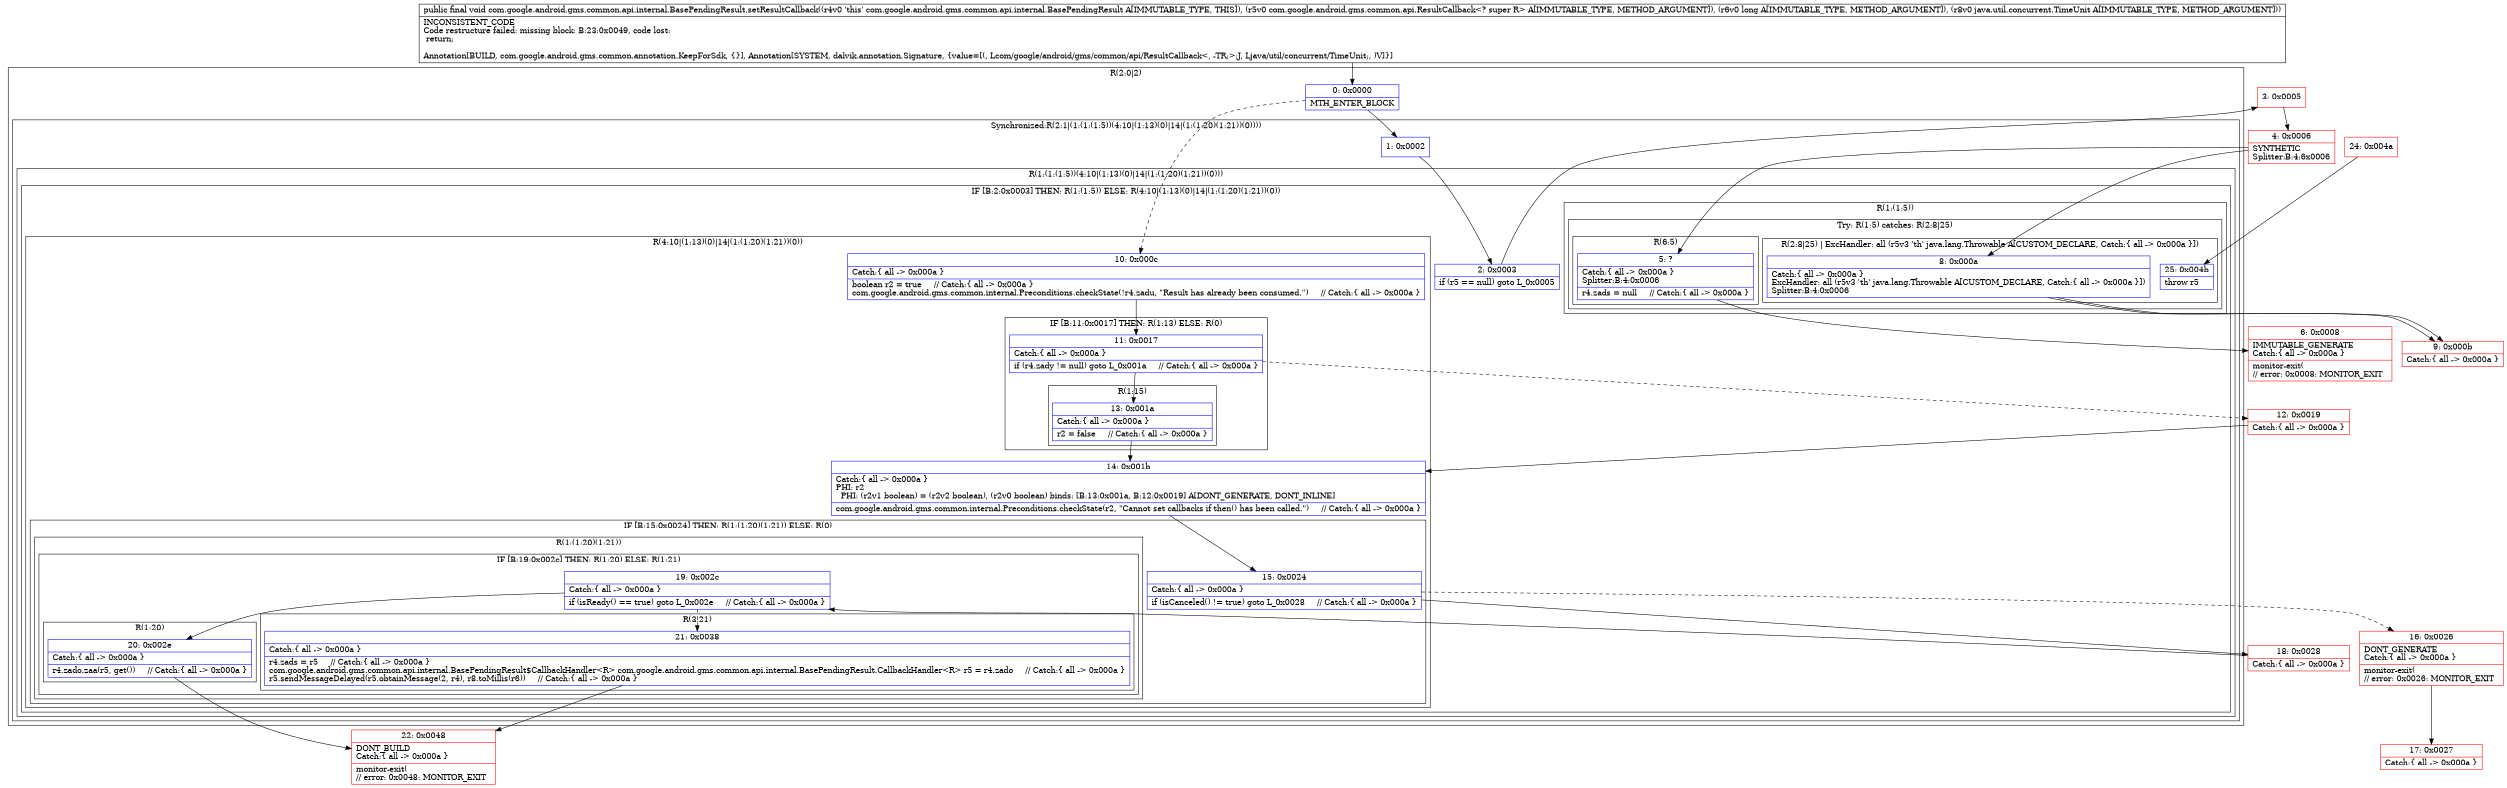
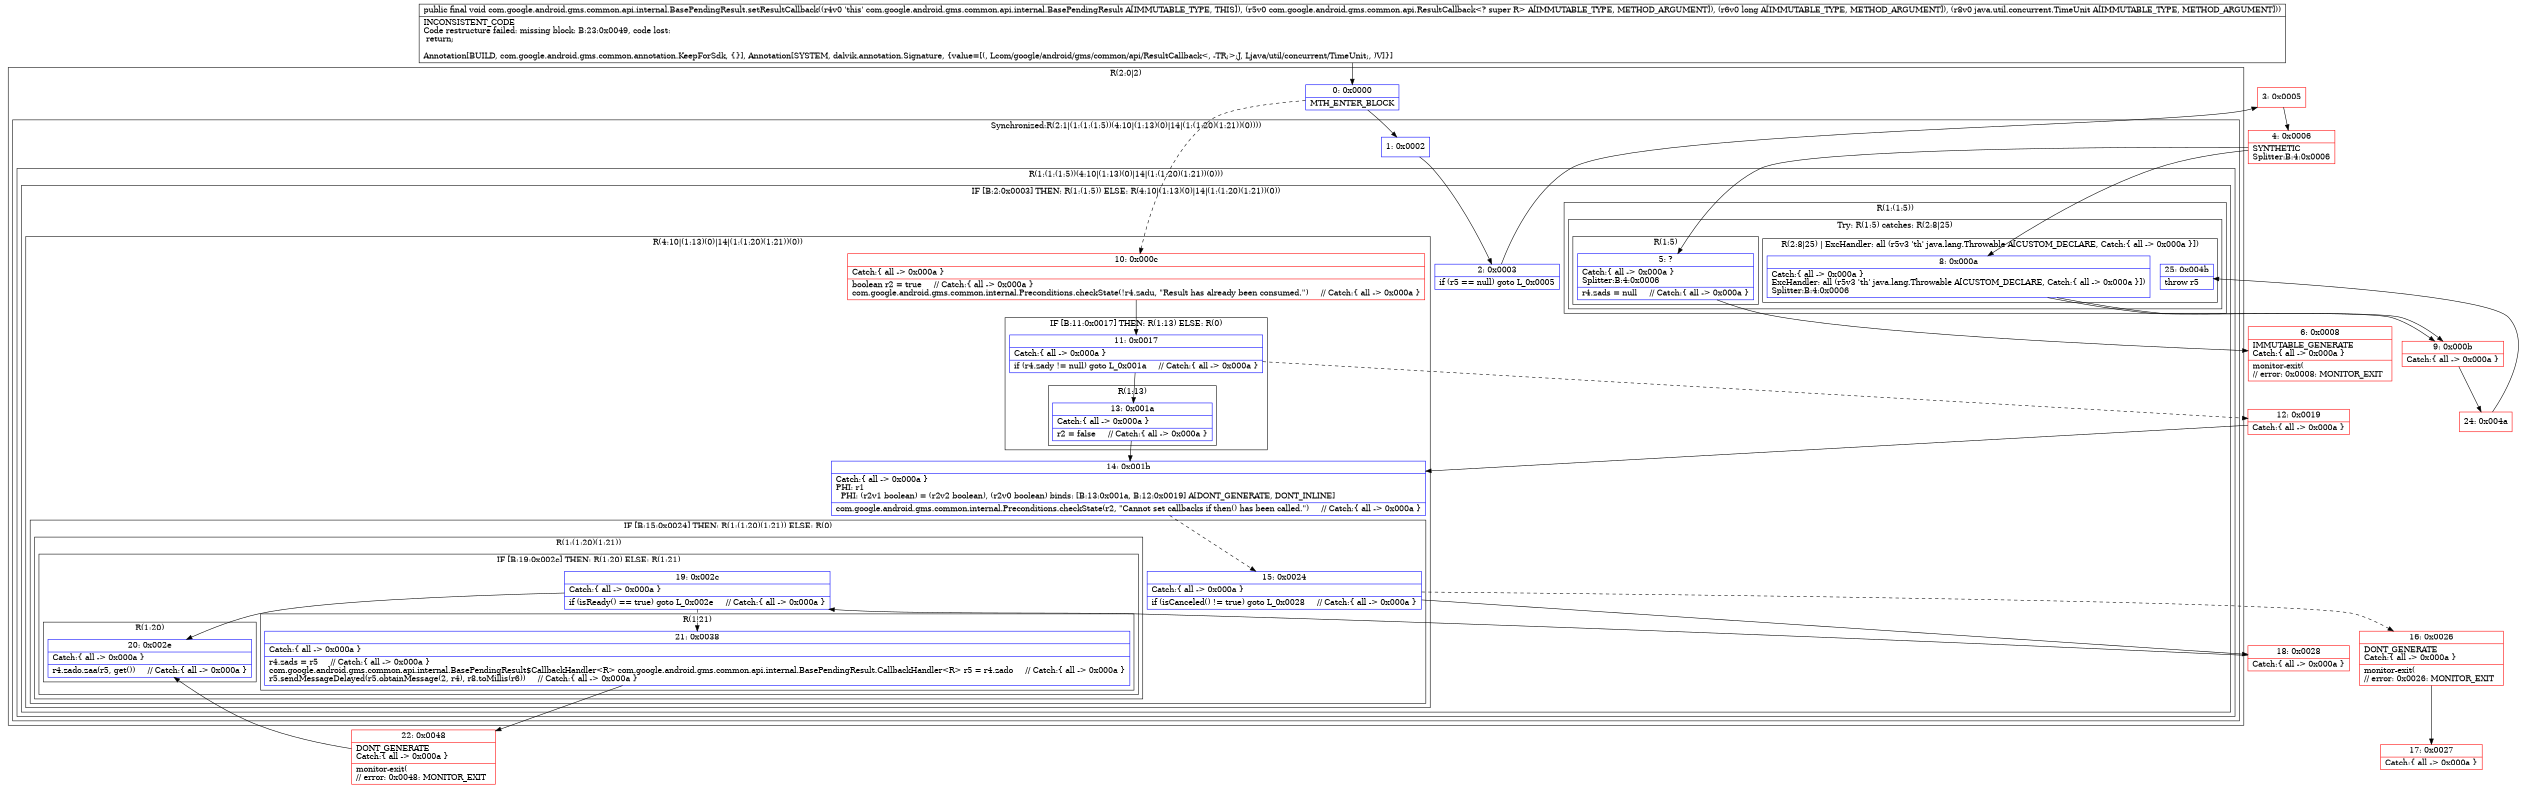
node "4: 0x0006": text "Splitter:B:4:6x0006" -> "Splitter:B:4:0x0006"
cluster "R(6:5)": label "R(6:5)" -> "R(1:5)"
node "10: 0x000c": color blue -> red
edge "9: 0x000b" -> "24: 0x004a": added
cluster "R(1:15)": label "R(1:15)" -> "R(1:13)"
node "14: 0x001b": text "PHI: r2" -> "PHI: r1"
edge "14: 0x001b" -> "15: 0x0024": style solid -> dashed
cluster "R(3:21)": label "R(3:21)" -> "R(1:21)"
edge "20: 0x002e" -> "22: 0x0048": reversed
node "22: 0x0048": text "DONT_BUILD" -> "DONT_GENERATE"
